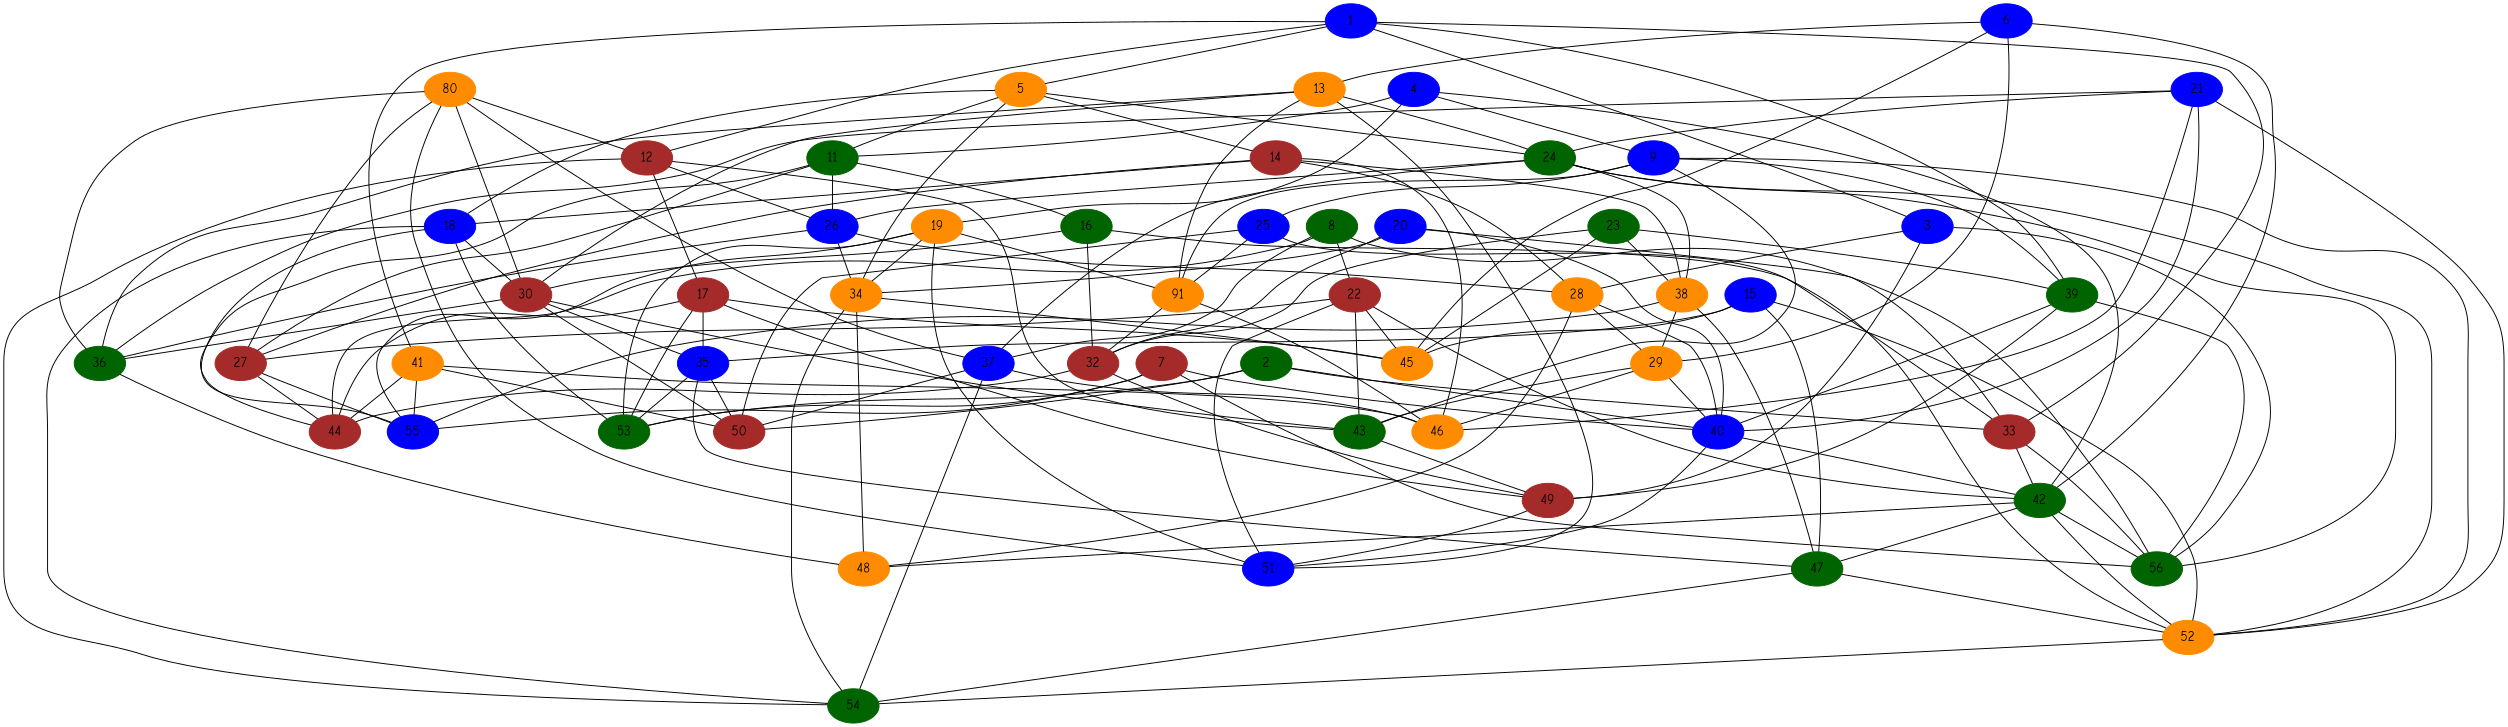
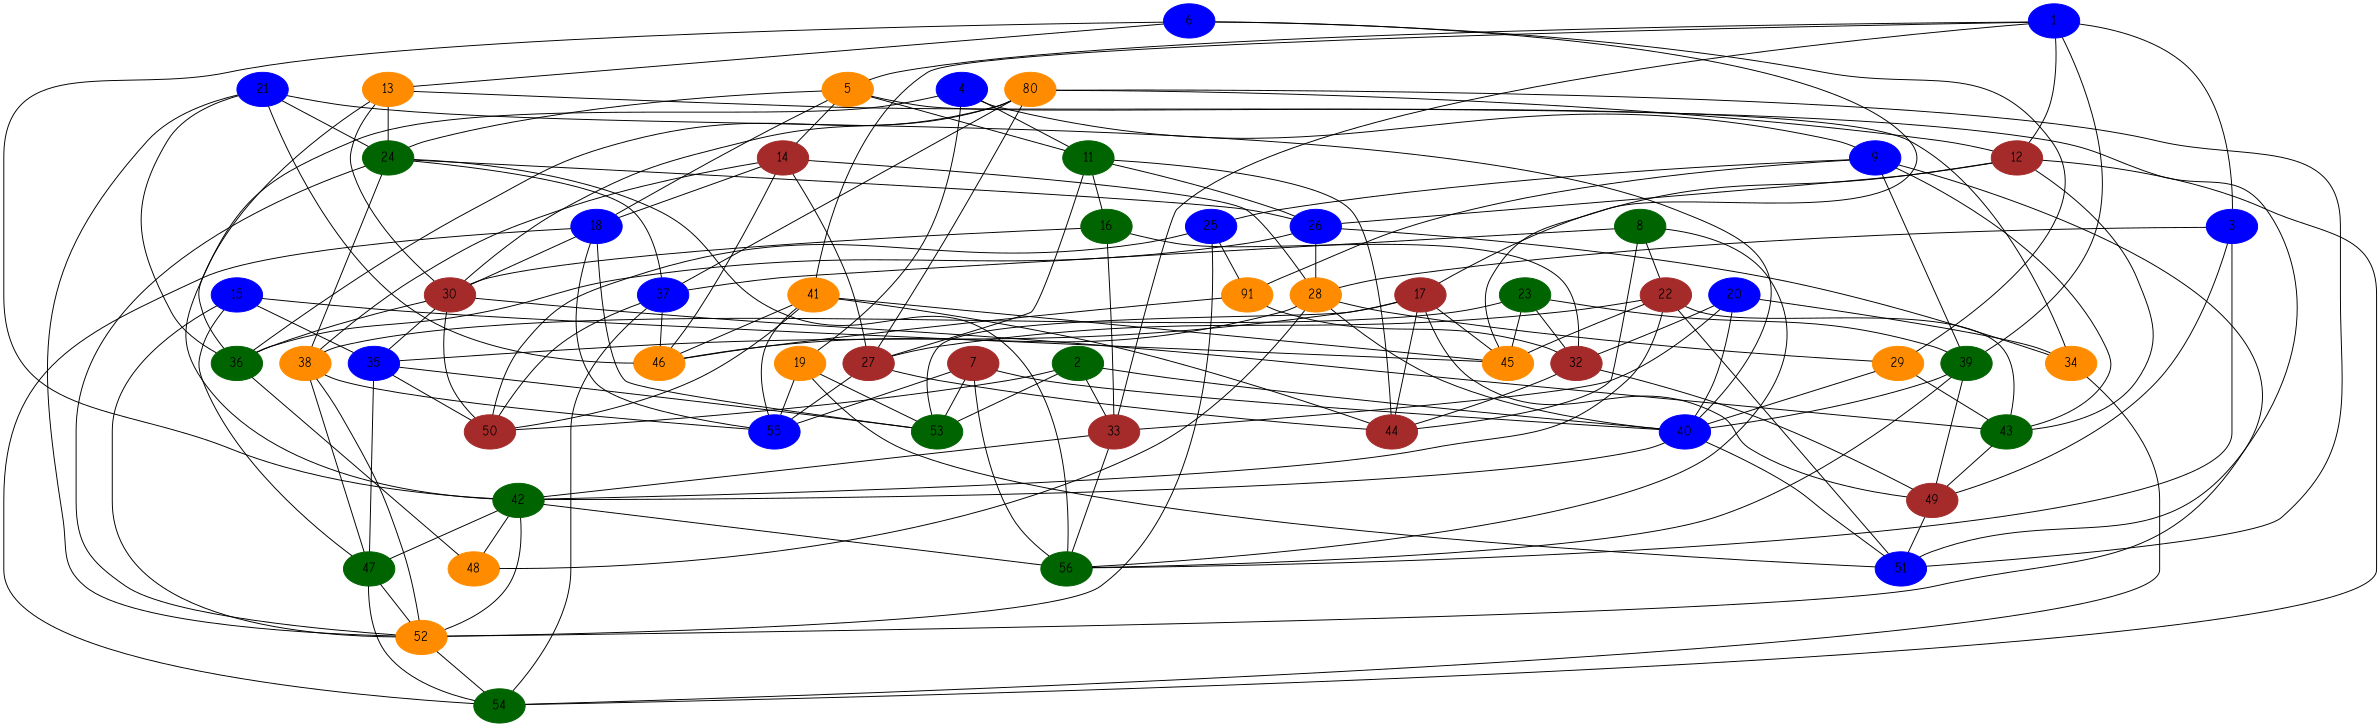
edge "13" -- "91": removed
edge "19" -- "91": removed
edge "19" -- "34": removed
edge "34" -- "45": now "41" -- "45"
edge "38" -- "29": now "38" -- "52"
edge "29" -- "46": now "28" -- "46"
edge "34" -- "48": removed
